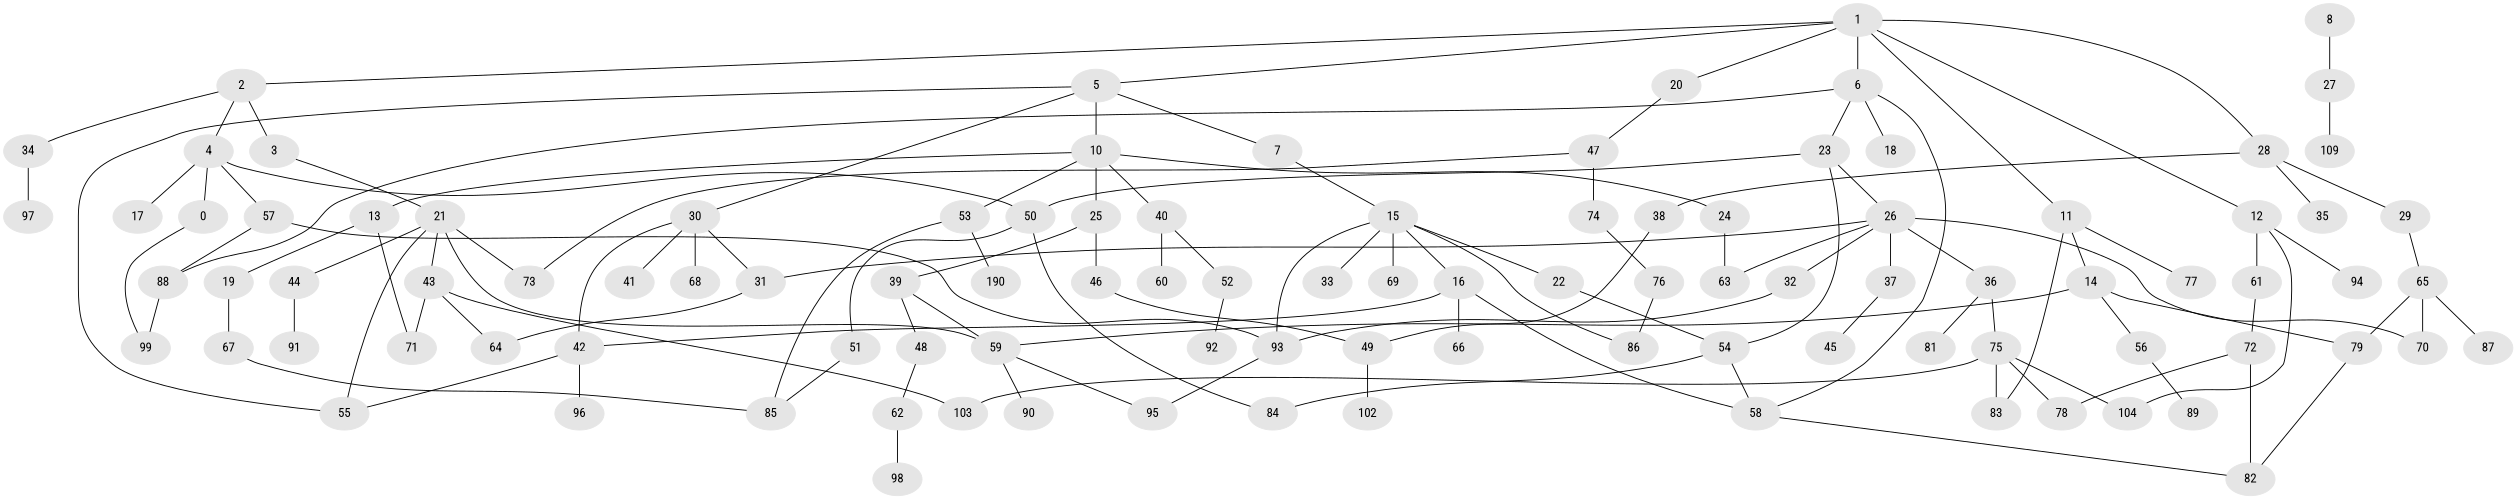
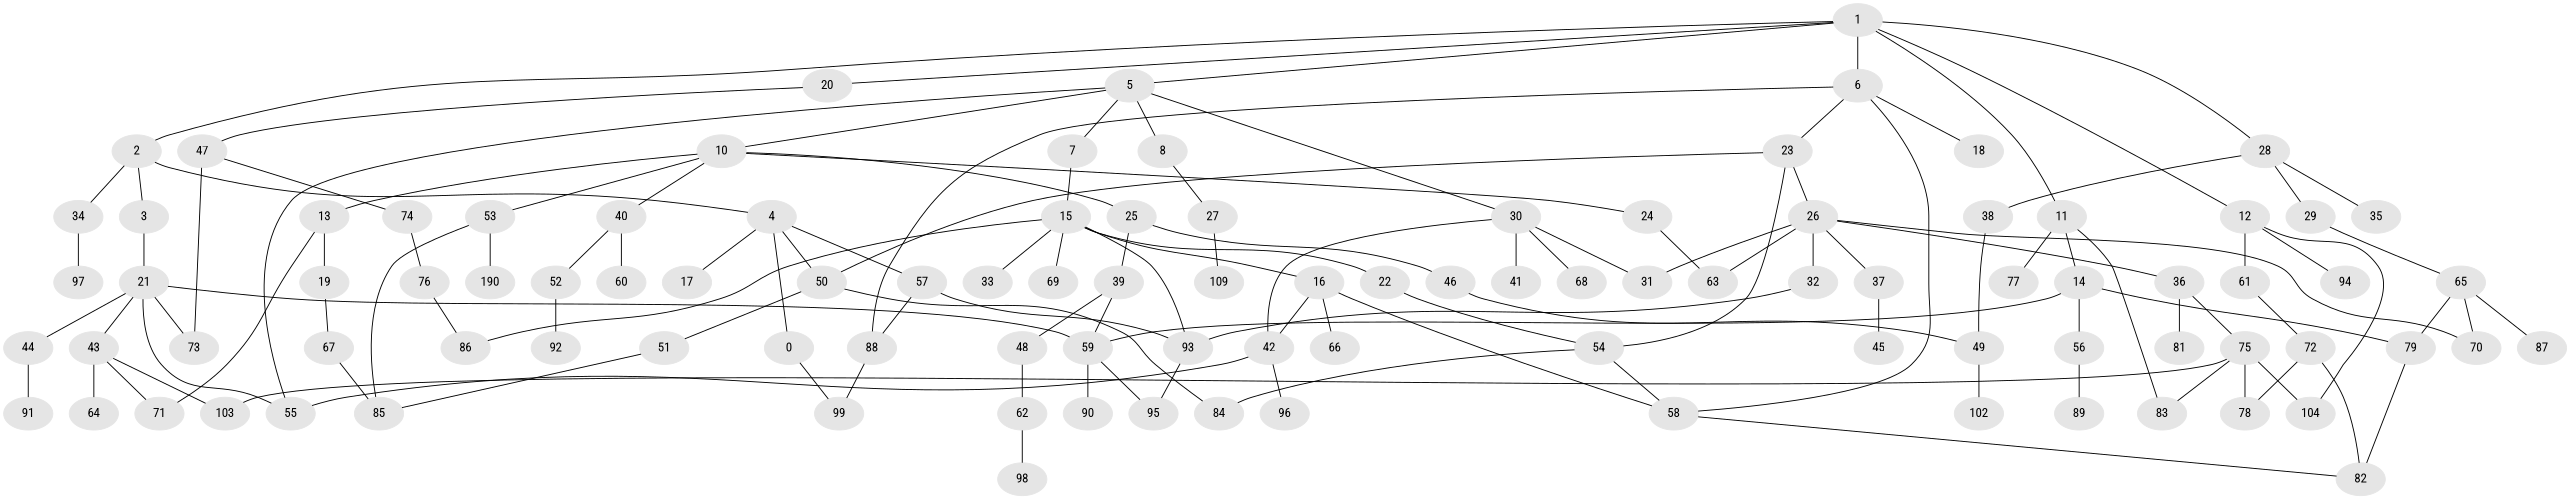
edge "5" -- "8": added
edge "31" -- "64": removed
